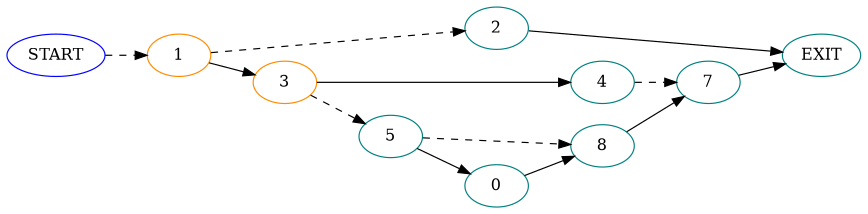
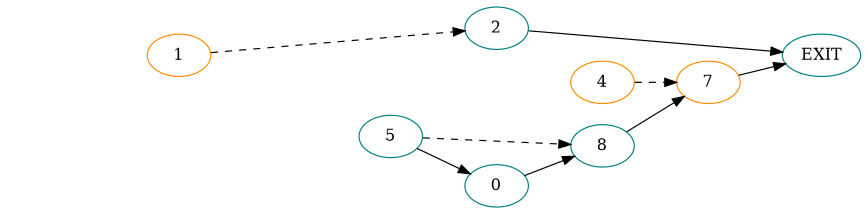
node "START": removed
node "3": removed
node "4": color teal -> darkorange
node "7": color teal -> darkorange
